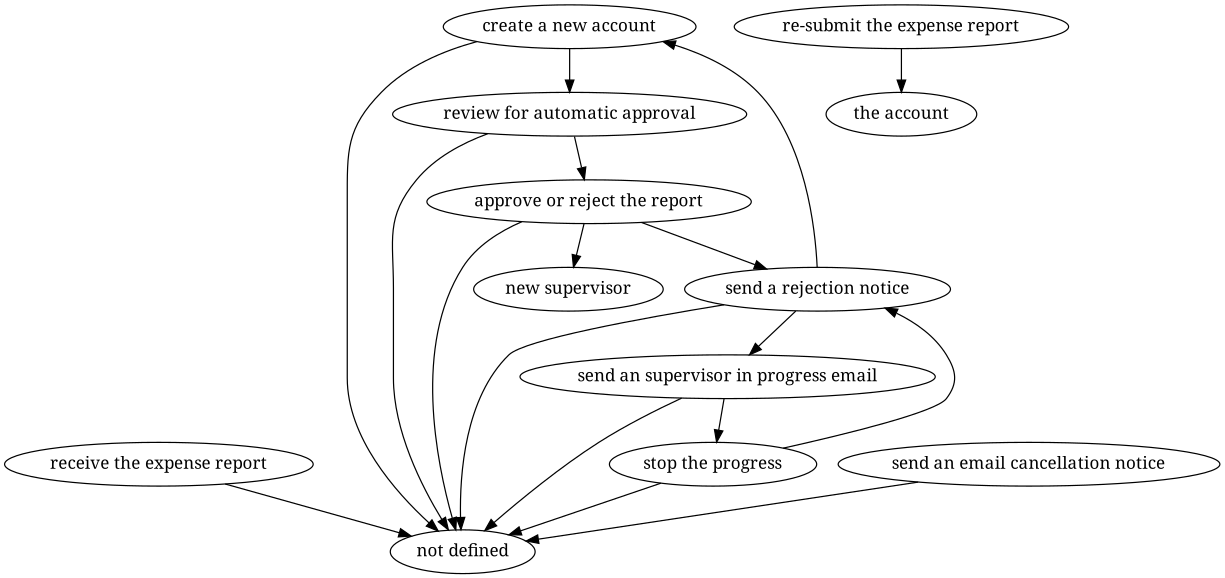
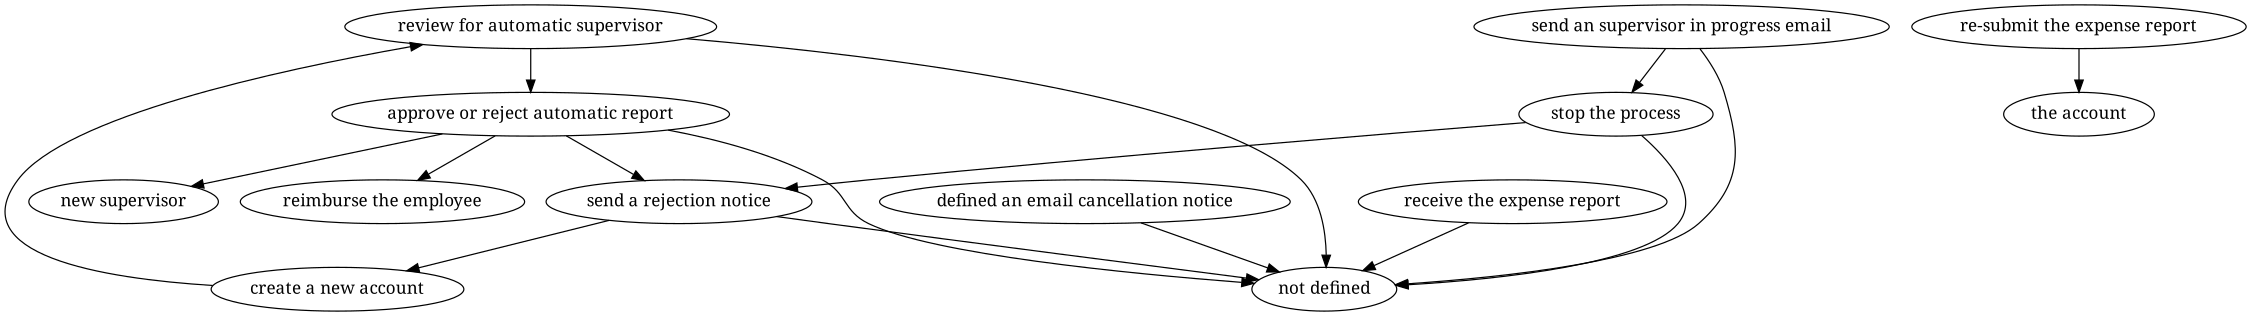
node "review for automatic approval": label "review for automatic approval" -> "review for automatic supervisor"
node "reimburse the employee": added
node "approve or reject the report": label "approve or reject the report" -> "approve or reject automatic report"
edge "create a new account" -> "not defined": removed
edge "send a rejection notice" -> "send an supervisor in progress email": removed
node "stop the progress": label "stop the progress" -> "stop the process"
node "send an email cancellation notice": label "send an email cancellation notice" -> "defined an email cancellation notice"
